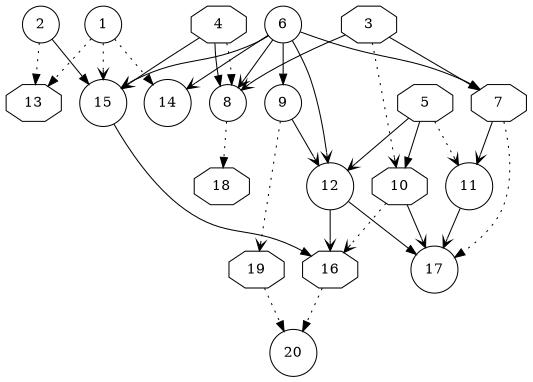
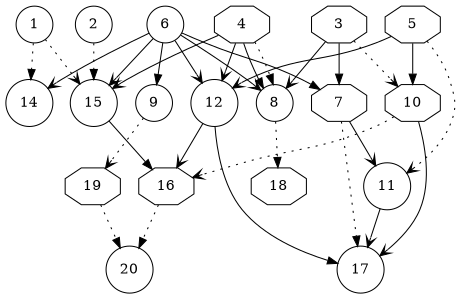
edge "2" -> "15": style solid -> dotted
node "13": removed
edge "9" -> "12": now "4" -> "12"
